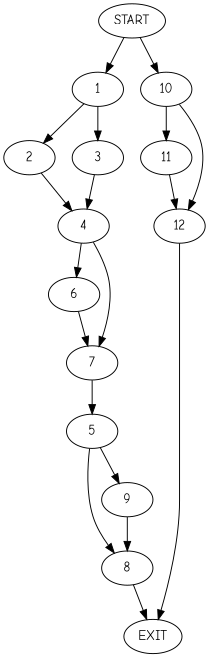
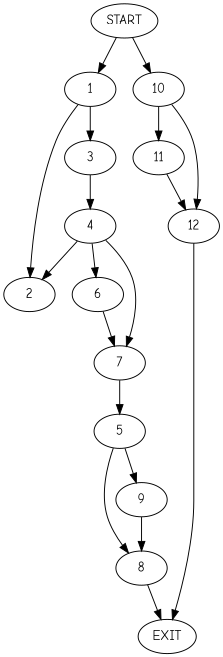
edge "2" -> "4": reversed
